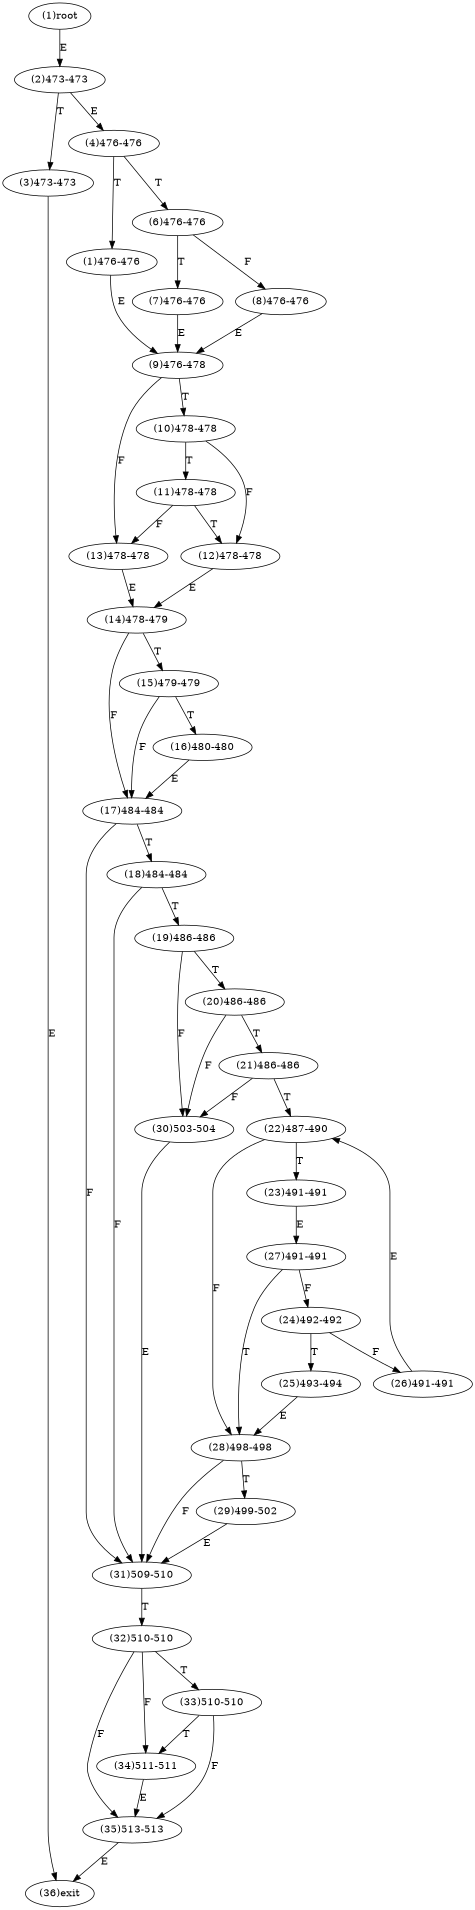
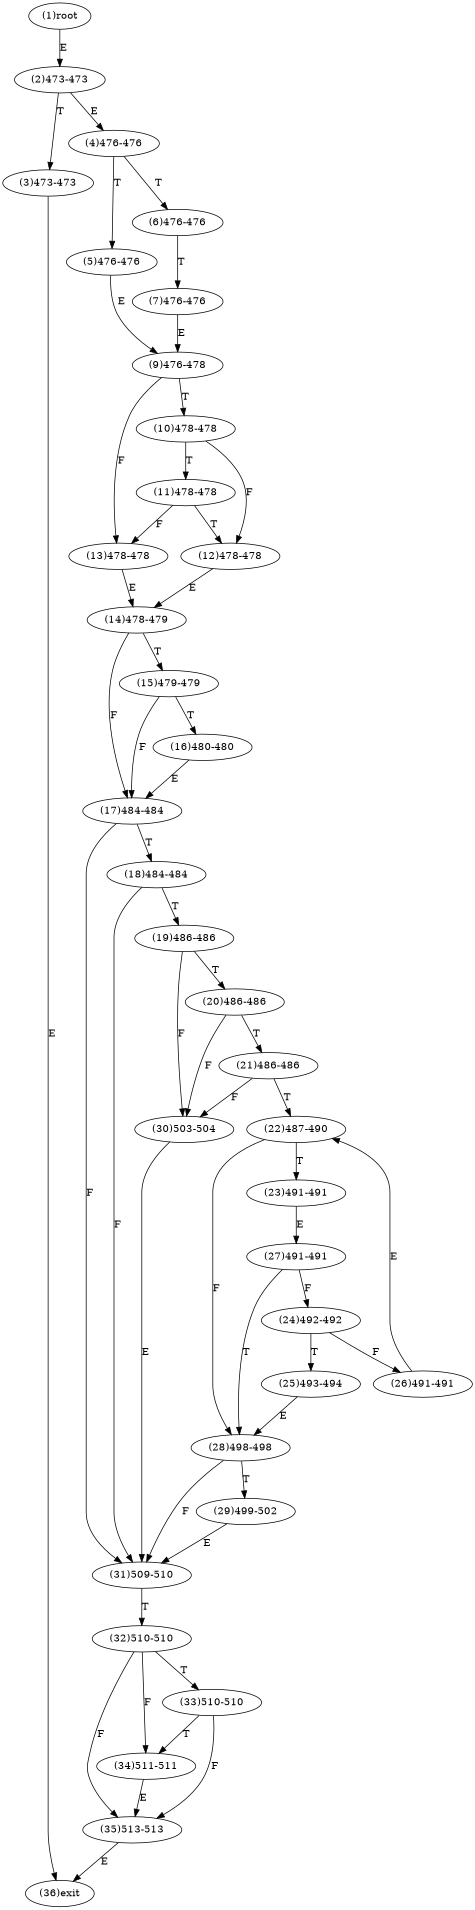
node "(1)476-476": label "(1)476-476" -> "(5)476-476"
node "(8)476-476": removed
